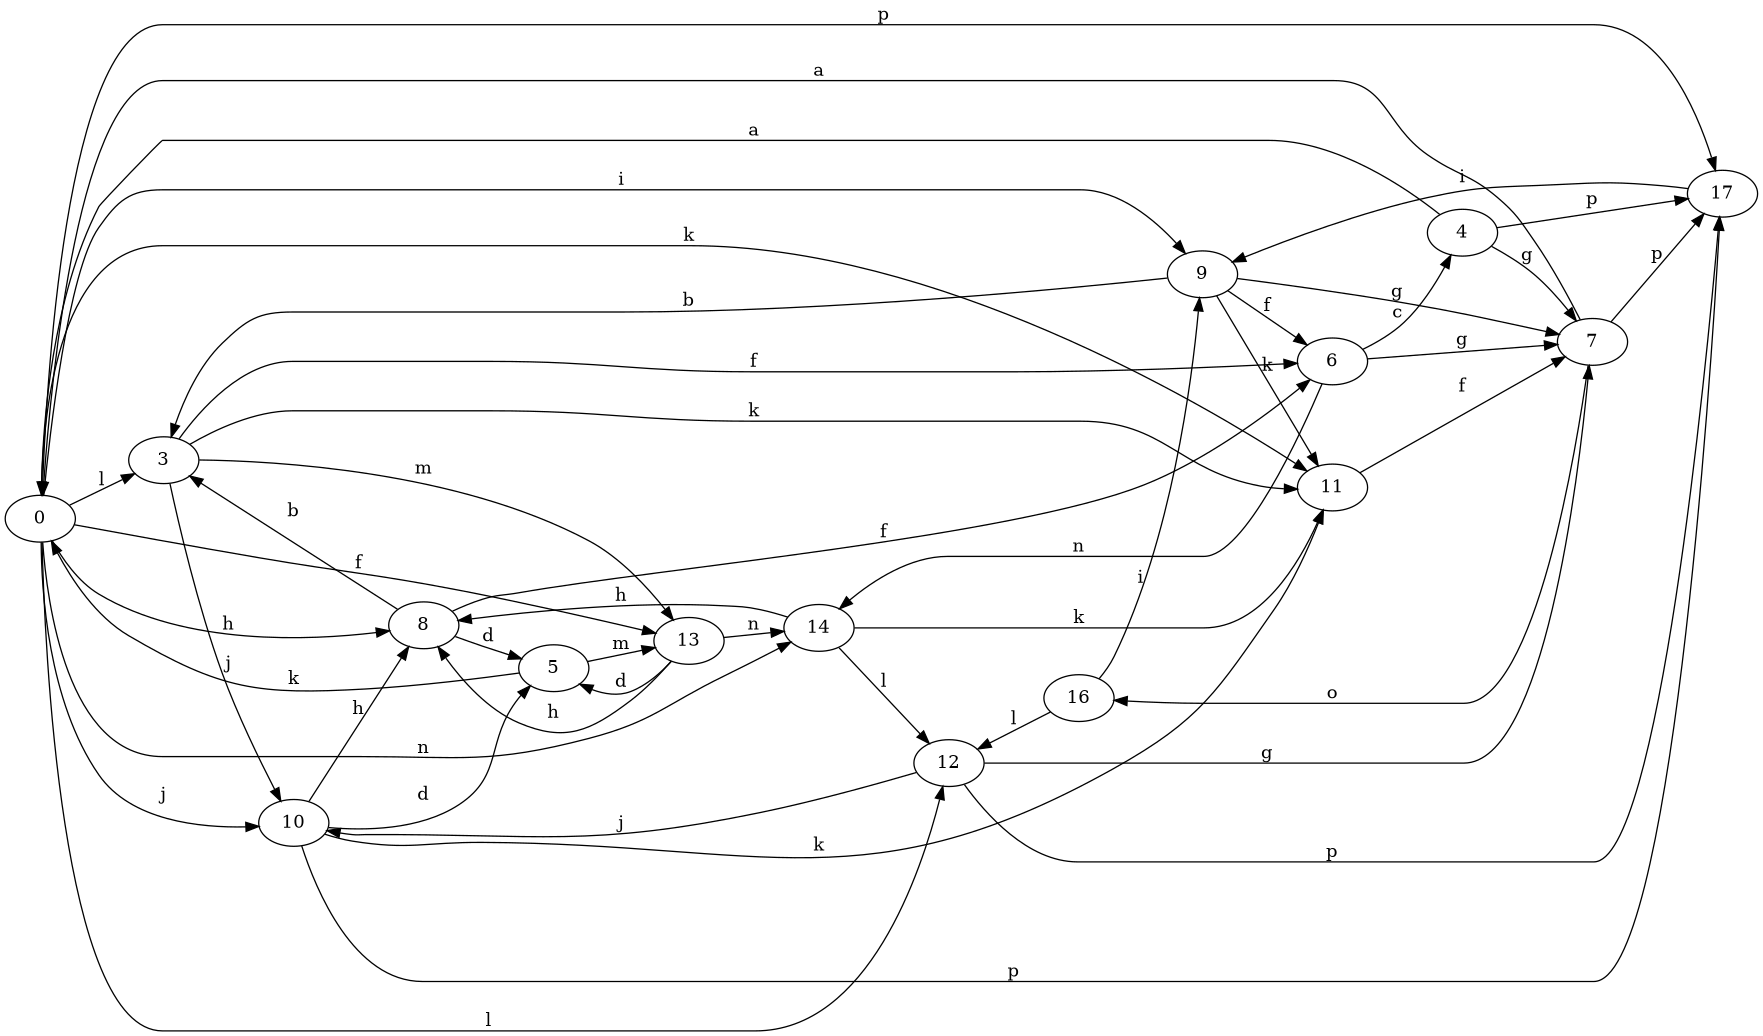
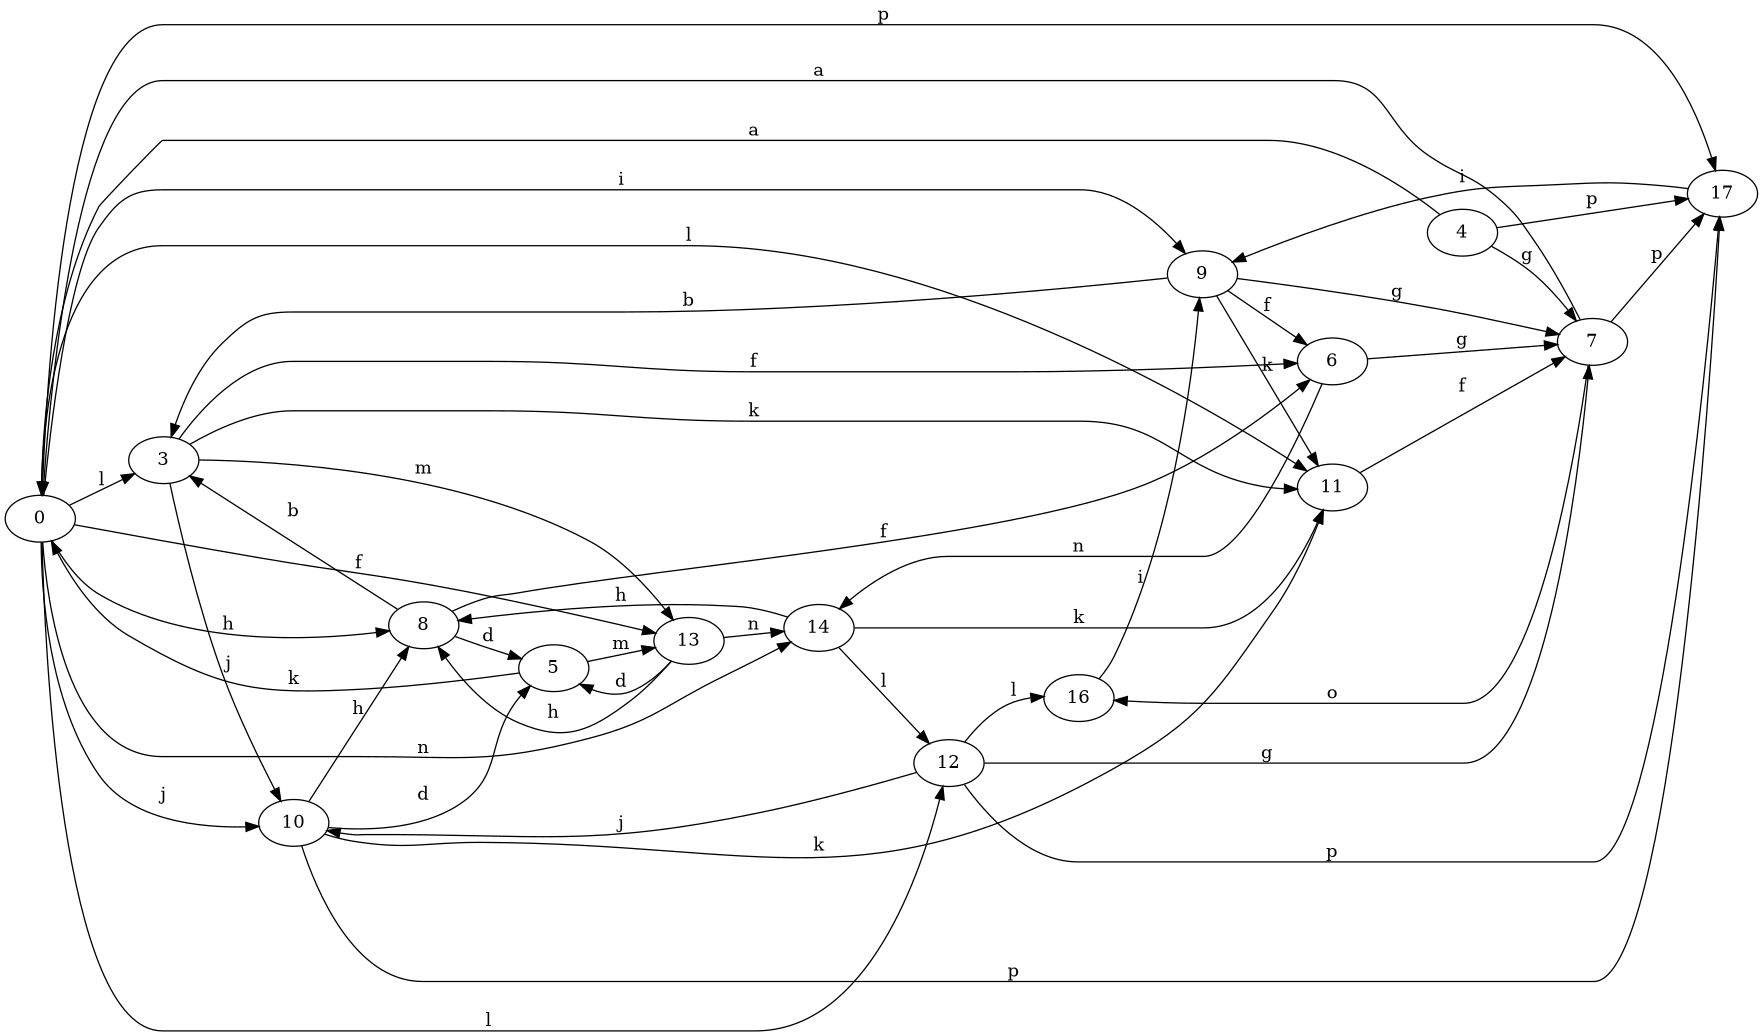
edge "0" -> "11": label "k" -> "l"
edge "6" -> "4": removed, label "c"
edge "16" -> "12": reversed
